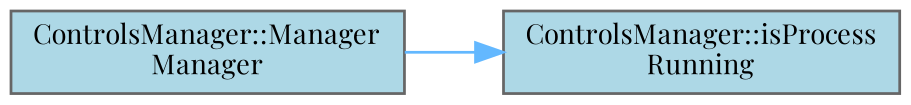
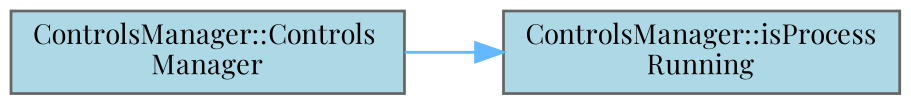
node "ControlsManager::Manager Manager": label "ControlsManager::Manager Manager" -> "ControlsManager::Controls Manager"
